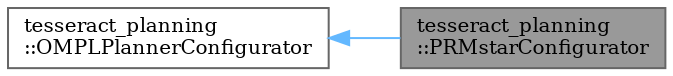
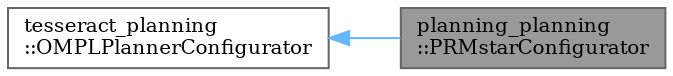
node "tesseract_planning ::PRMstarConfigurator": label "tesseract_planning ::PRMstarConfigurator" -> "planning_planning ::PRMstarConfigurator"
